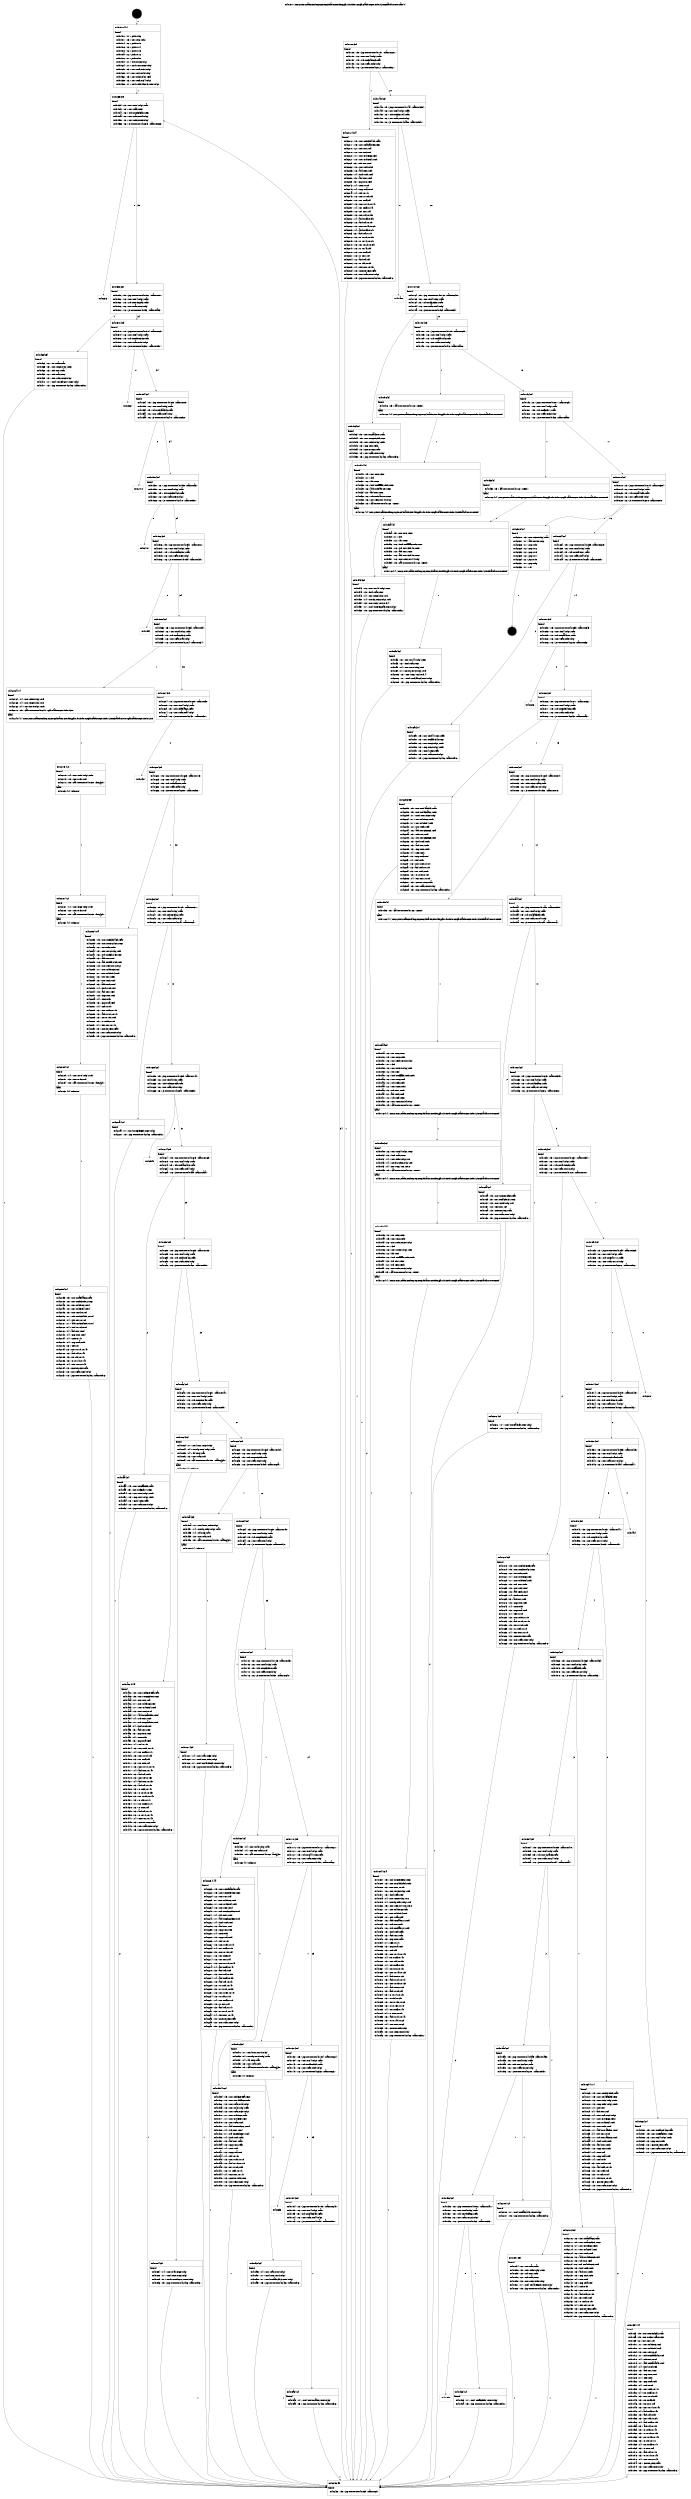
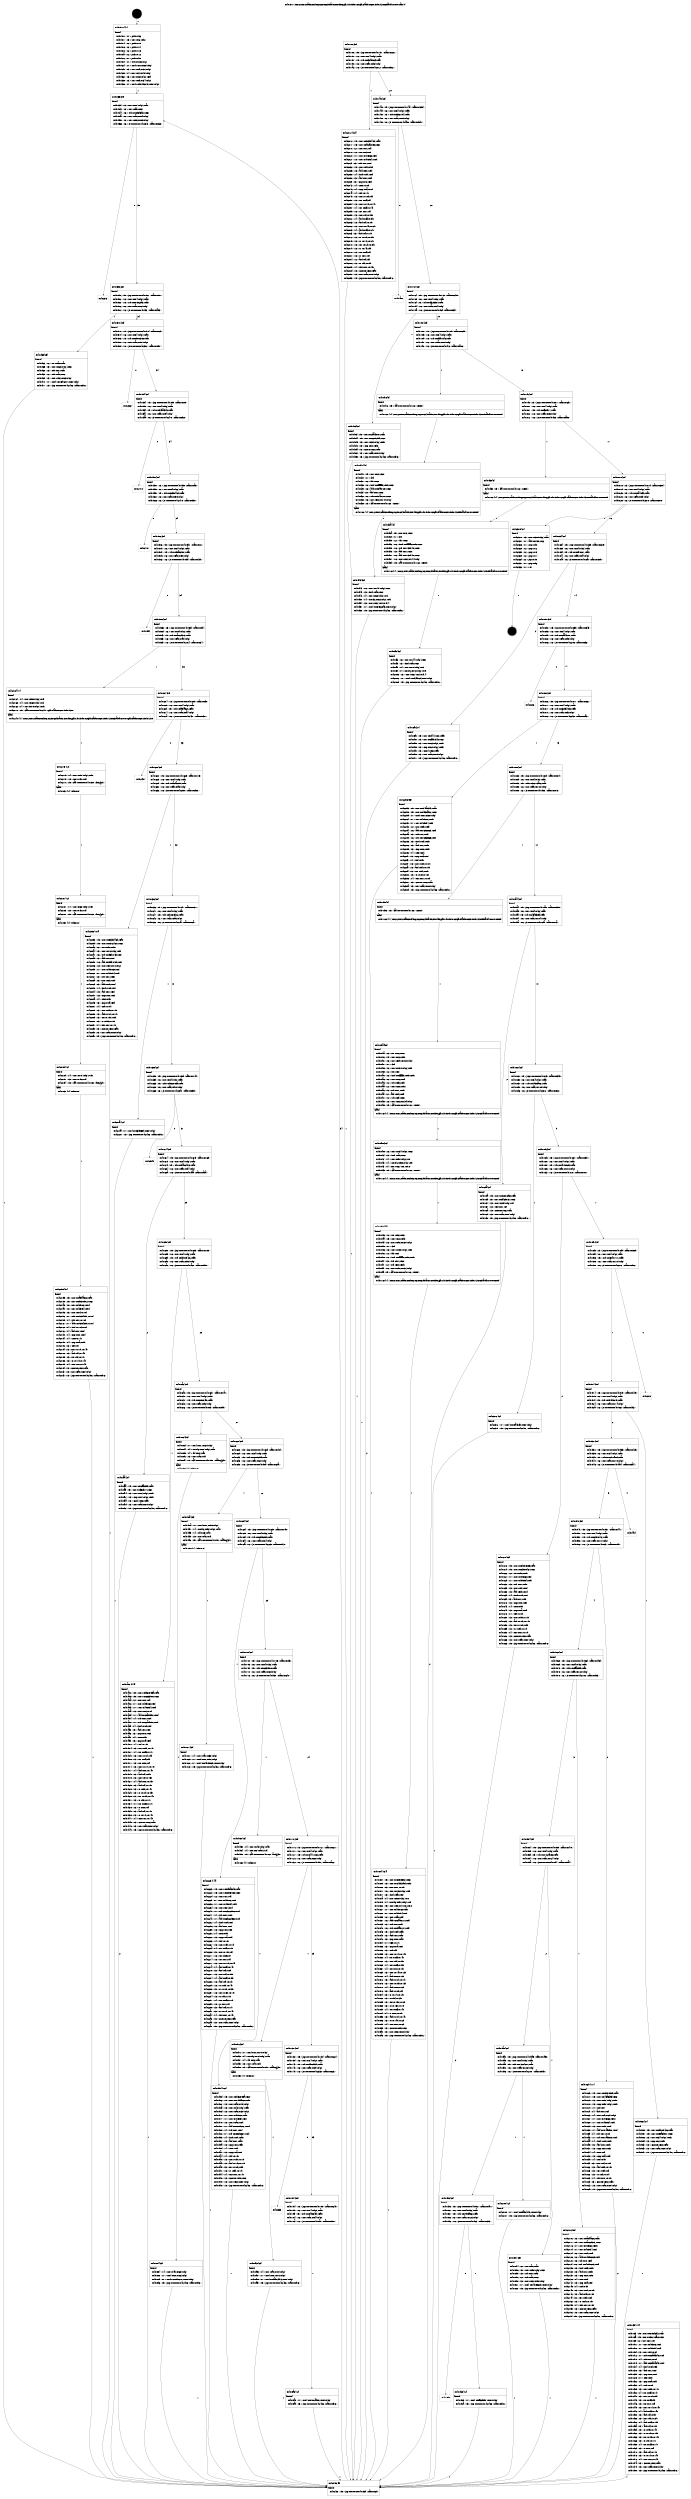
edge "0x401604 [28]" -> "0x401620 [28]": added, label "33"
